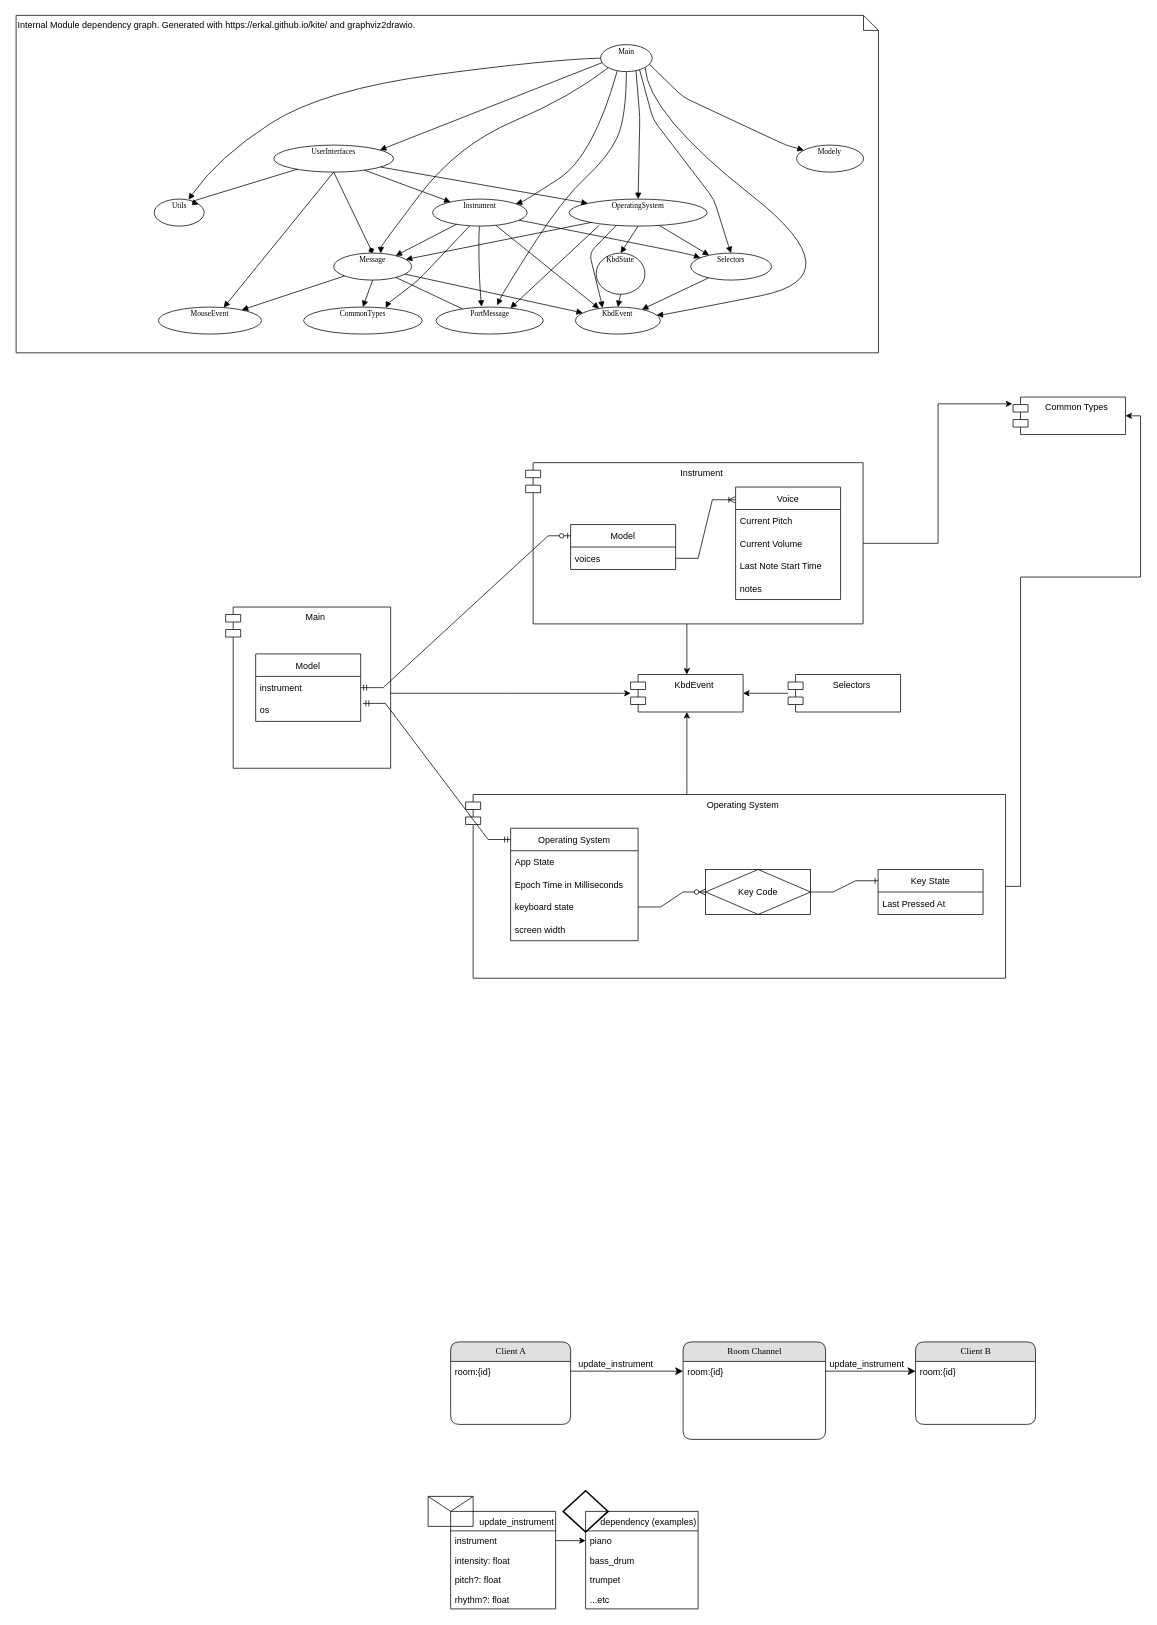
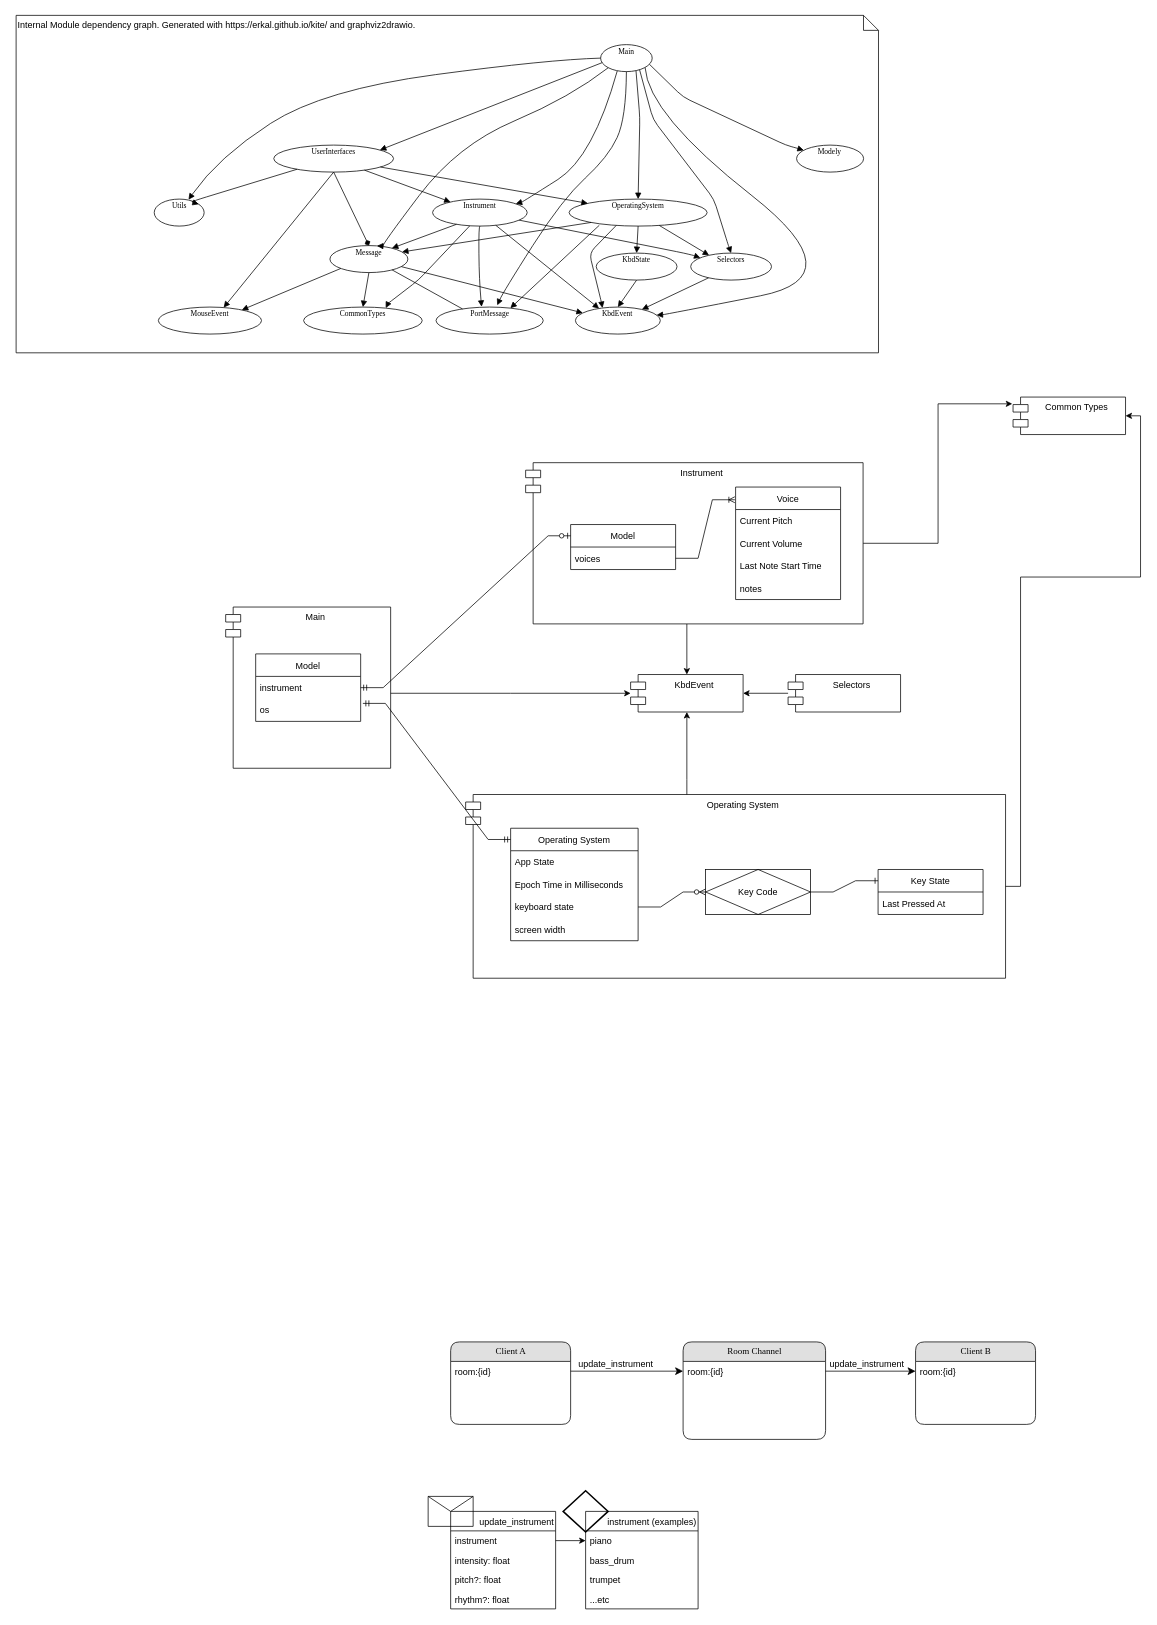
node "Message": moved (372, 267) -> (369, 259)
node "KbdState": size 49x41 -> 81x27
node "dependency (examples)": label "dependency (examples)" -> "instrument (examples)"
